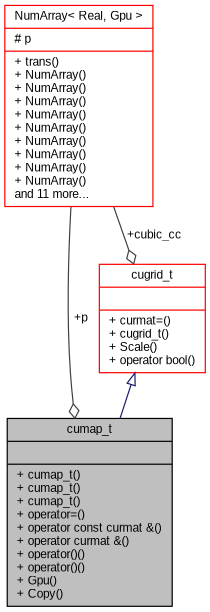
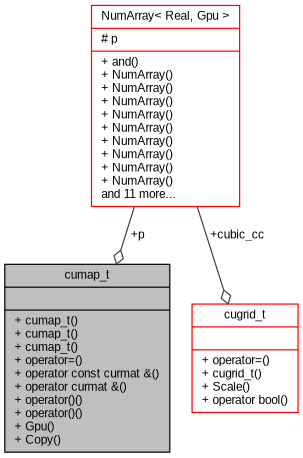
node "NumArray< Real, Gpu >": text "+ trans()" -> "+ and()"
node "cugrid_t": text "+ curmat=()" -> "+ operator=()"
edge "cumap_t" -> "cugrid_t": removed
